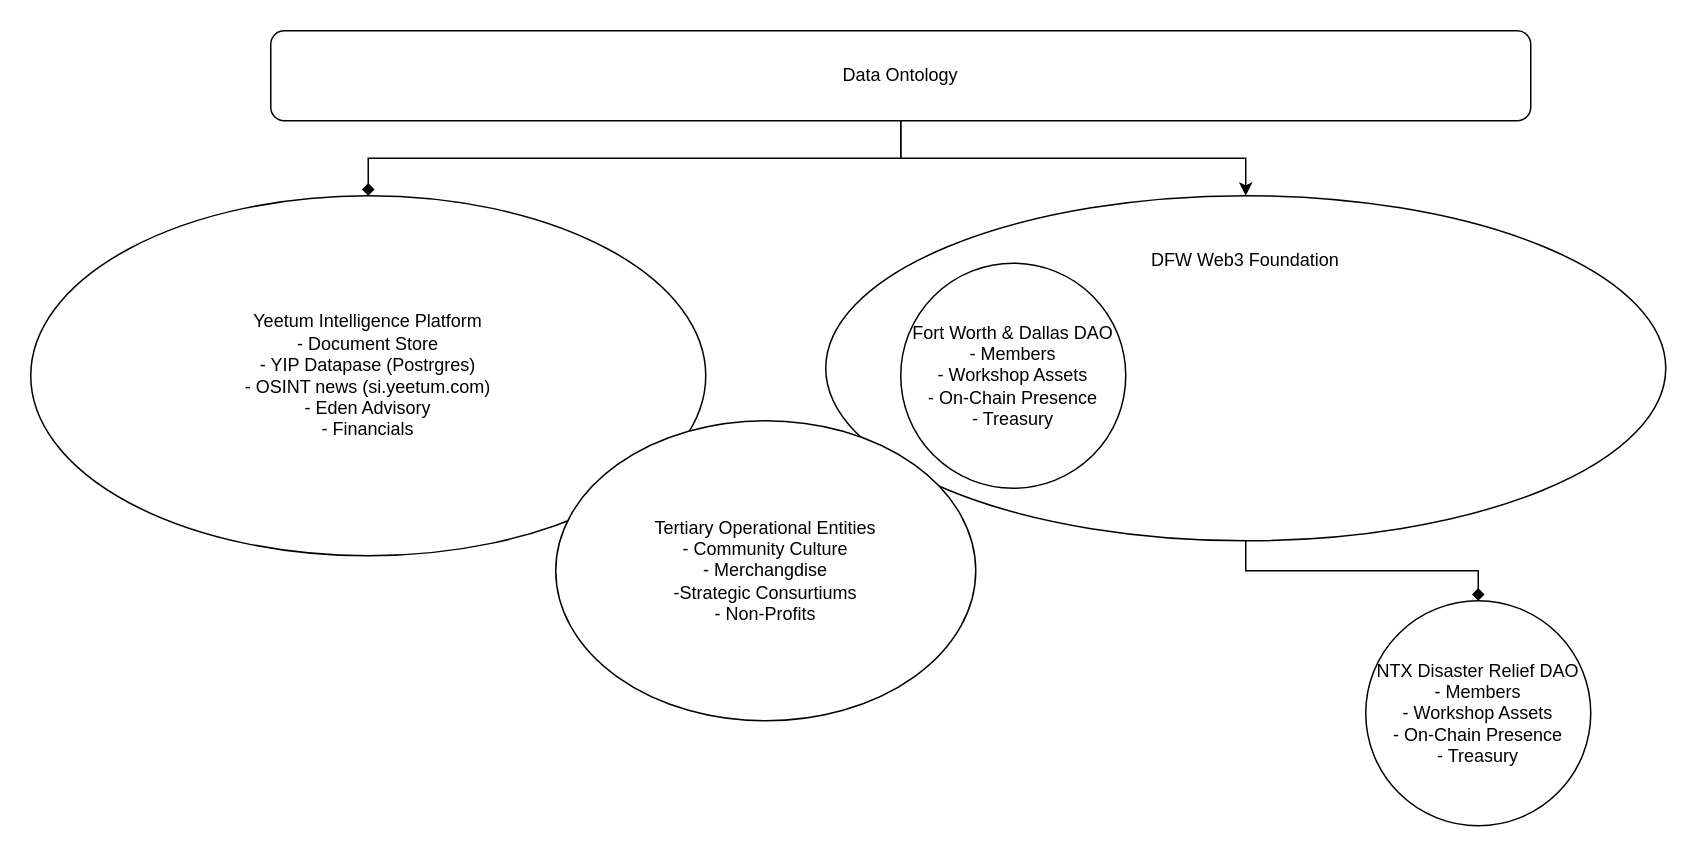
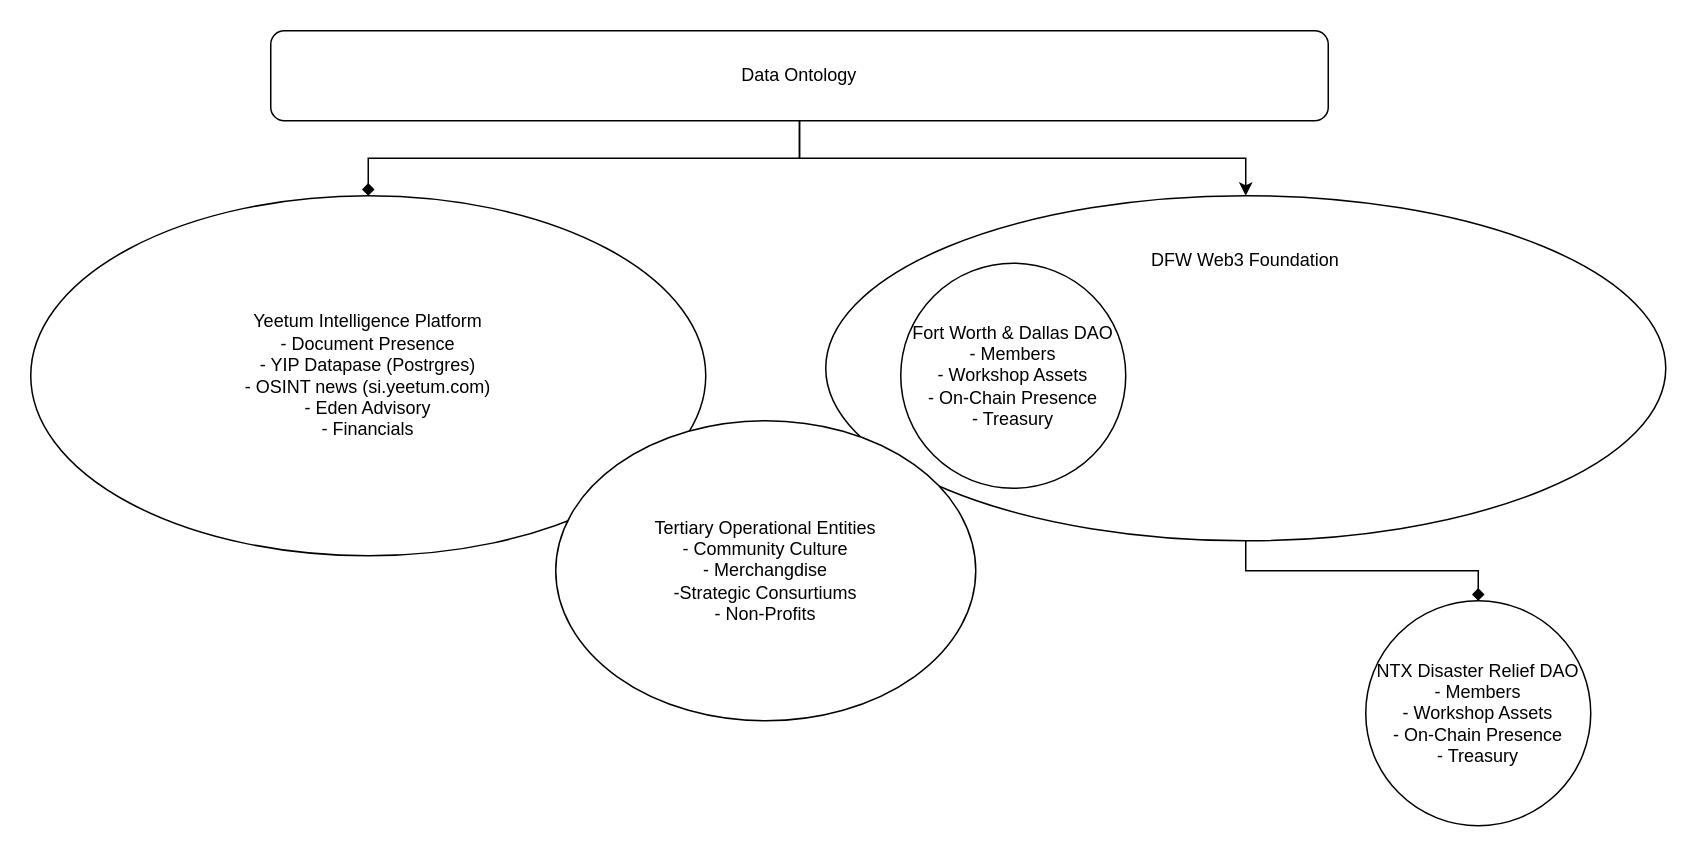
node "Data Ontology": size 1260x90 -> 1058x90
node "Yeetum Intelligence Platform - Document Store - YIP Datapase (Postrgres) - OSINT news (si.yeetum.com) - Eden Advisory - Financials": label "Yeetum Intelligence Platform - Document Store - YIP Datapase (Postrgres) - OSINT news (si.yeetum.com) - Eden Advisory - Financials" -> "Yeetum Intelligence Platform - Document Presence - YIP Datapase (Postrgres) - OSINT news (si.yeetum.com) - Eden Advisory - Financials"
